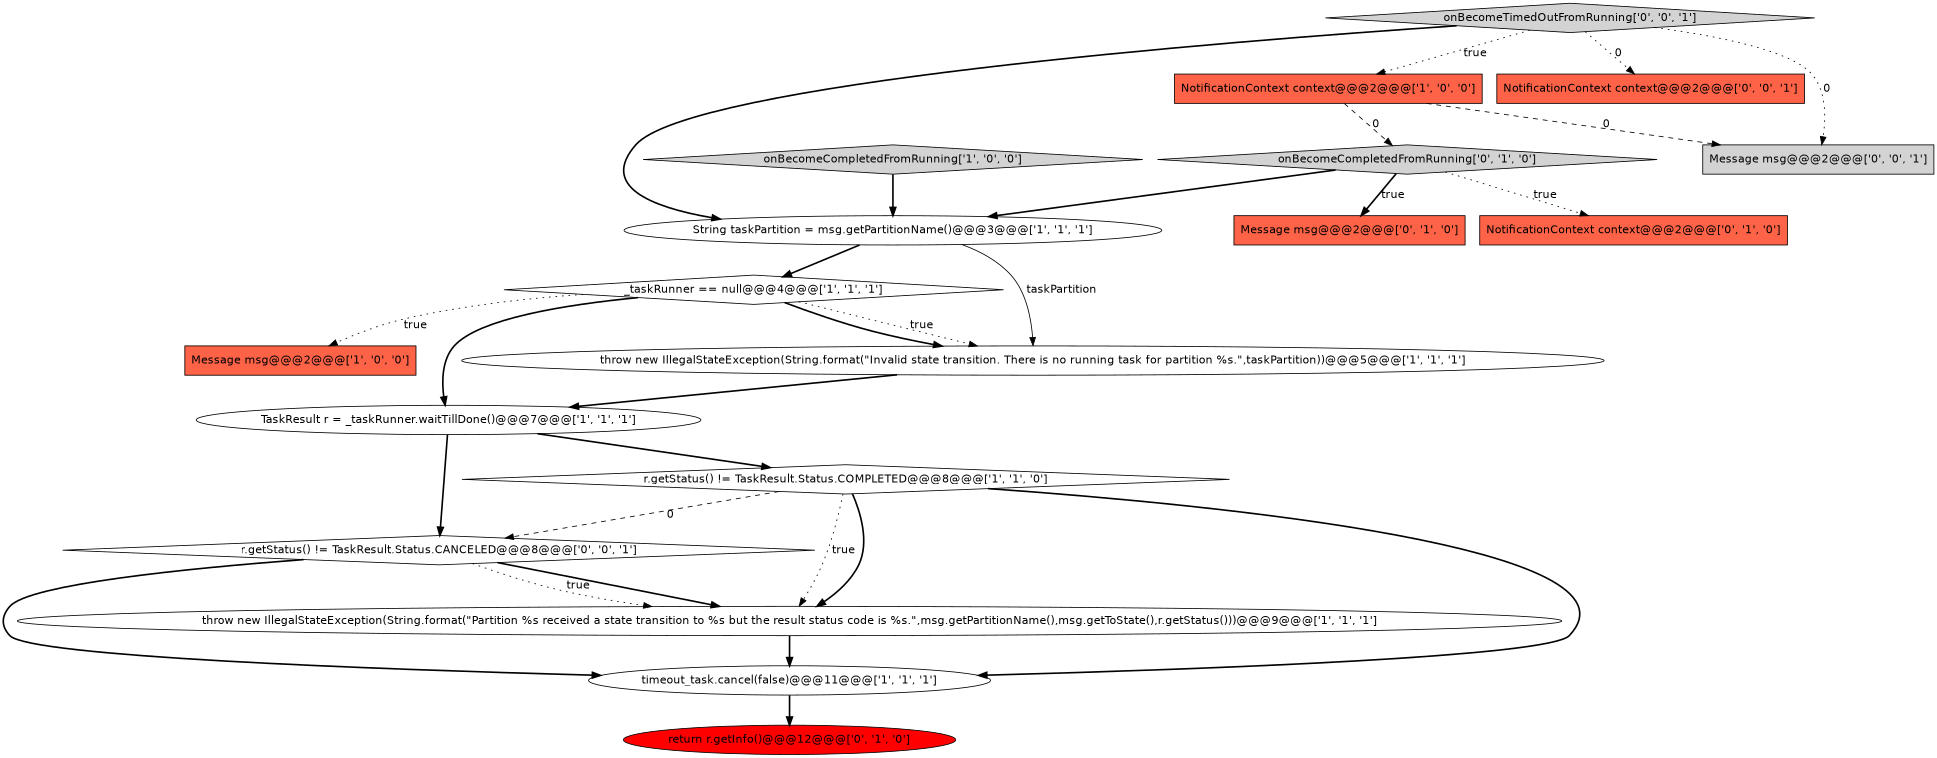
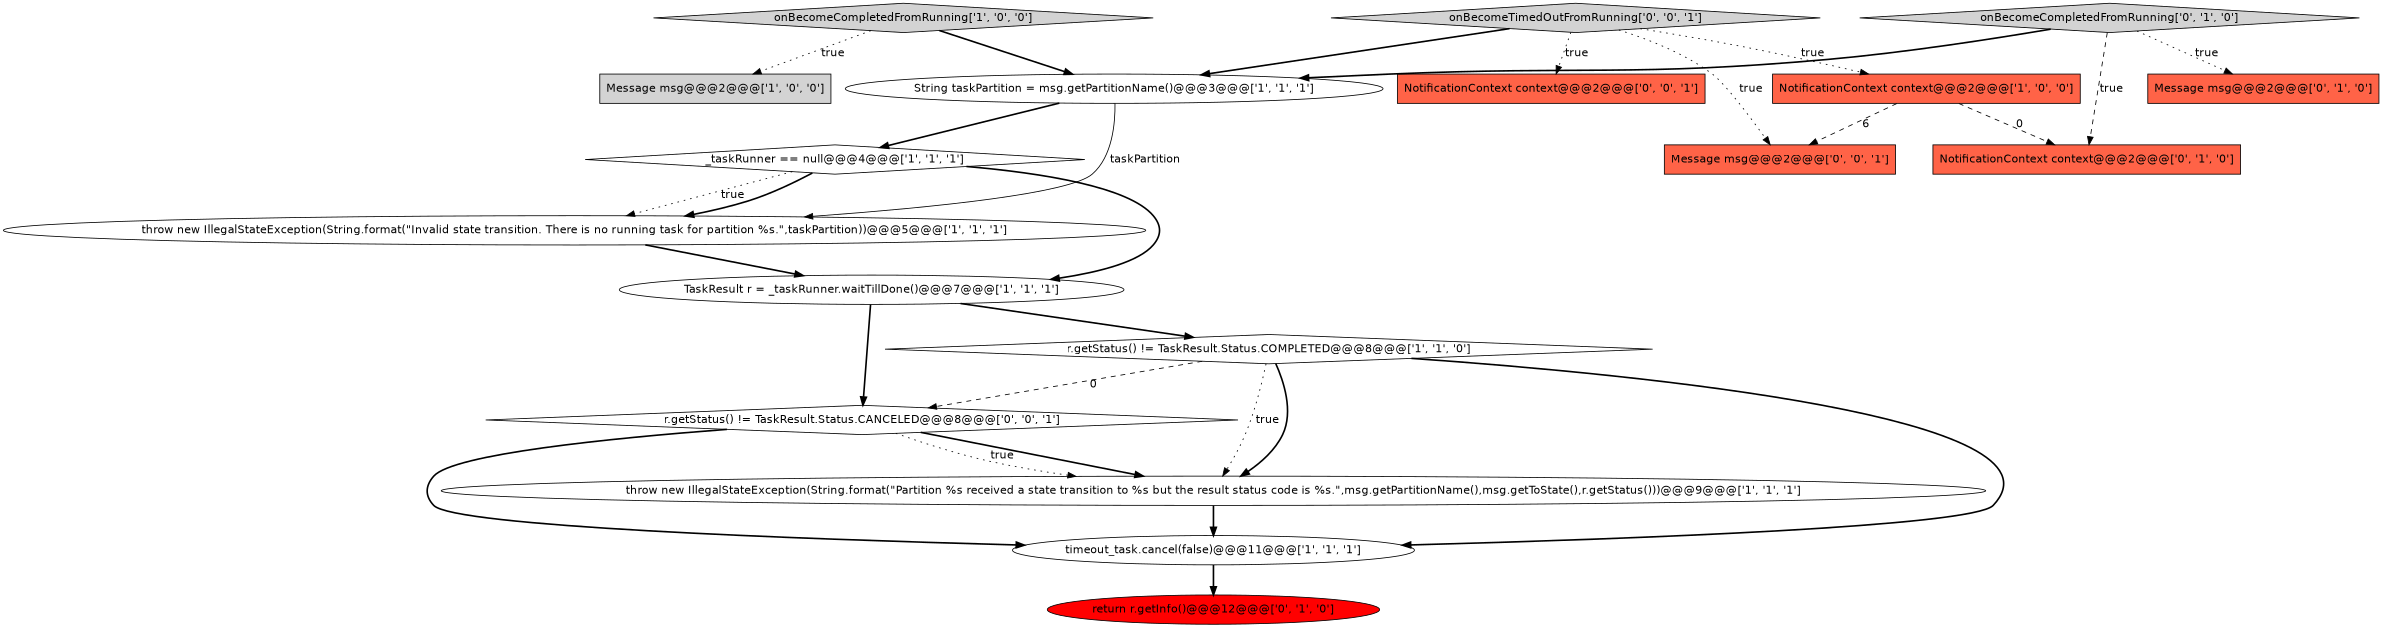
edge "onBecomeTimedOutFromRunning['0', '0', '1']" -> "NotificationContext context@@@2@@@['0', '0', '1']": label "0" -> "true"
edge "onBecomeTimedOutFromRunning['0', '0', '1']" -> "Message msg@@@2@@@['0', '0', '1']": label "0" -> "true"
edge "NotificationContext context@@@2@@@['1', '0', '0']" -> "onBecomeCompletedFromRunning['0', '1', '0']": now "NotificationContext context@@@2@@@['1', '0', '0']" -> "NotificationContext context@@@2@@@['0', '1', '0']"
edge "NotificationContext context@@@2@@@['1', '0', '0']" -> "Message msg@@@2@@@['0', '0', '1']": label "0" -> "6"
node "Message msg@@@2@@@['0', '0', '1']": fillcolor lightgray -> tomato
edge "onBecomeCompletedFromRunning['0', '1', '0']" -> "Message msg@@@2@@@['0', '1', '0']": style bold -> dotted
edge "onBecomeCompletedFromRunning['0', '1', '0']" -> "NotificationContext context@@@2@@@['0', '1', '0']": style dotted -> dashed
edge "_taskRunner == null@@@4@@@['1', '1', '1']" -> "Message msg@@@2@@@['1', '0', '0']": now "onBecomeCompletedFromRunning['1', '0', '0']" -> "Message msg@@@2@@@['1', '0', '0']"
node "Message msg@@@2@@@['1', '0', '0']": fillcolor tomato -> lightgray
